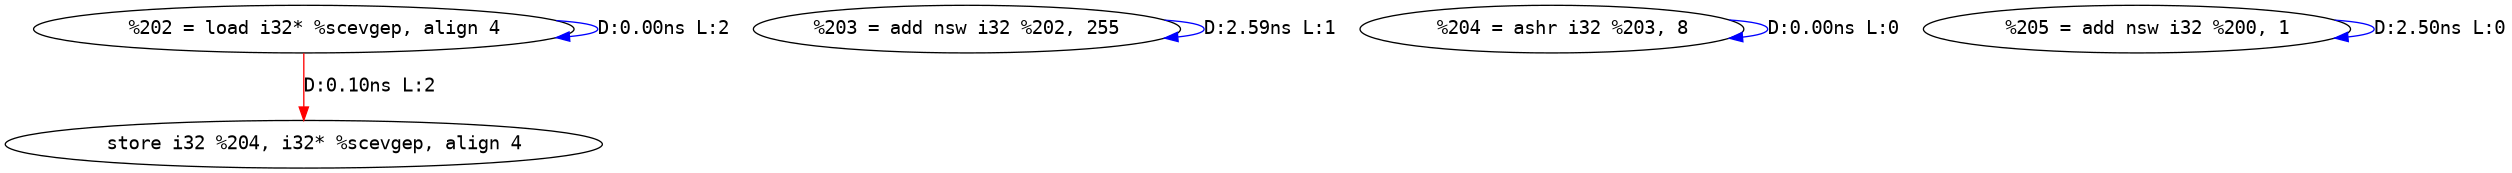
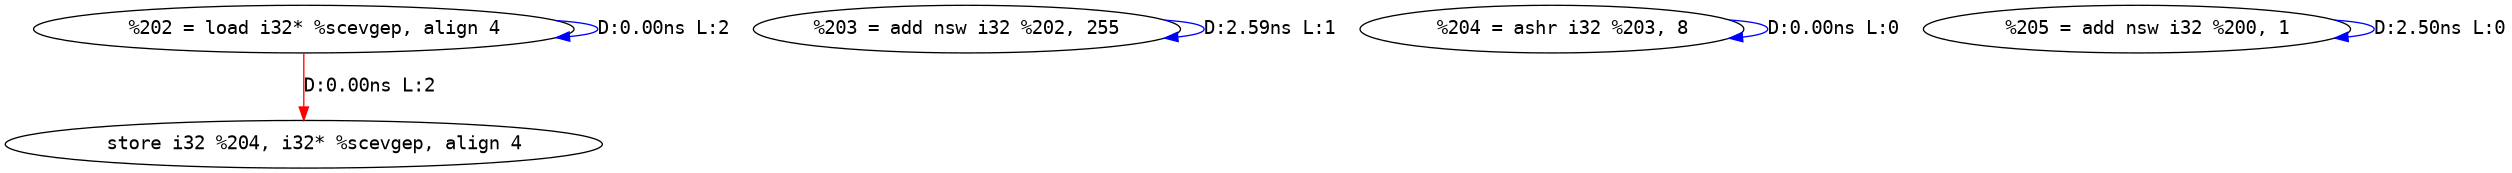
edge "%202 = load i32* %scevgep, align 4" -> "store i32 %204, i32* %scevgep, align 4": label "D:0.10ns L:2" -> "D:0.00ns L:2"
